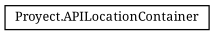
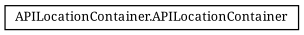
node "Proyect.APILocationContainer": label "Proyect.APILocationContainer" -> "APILocationContainer.APILocationContainer"
